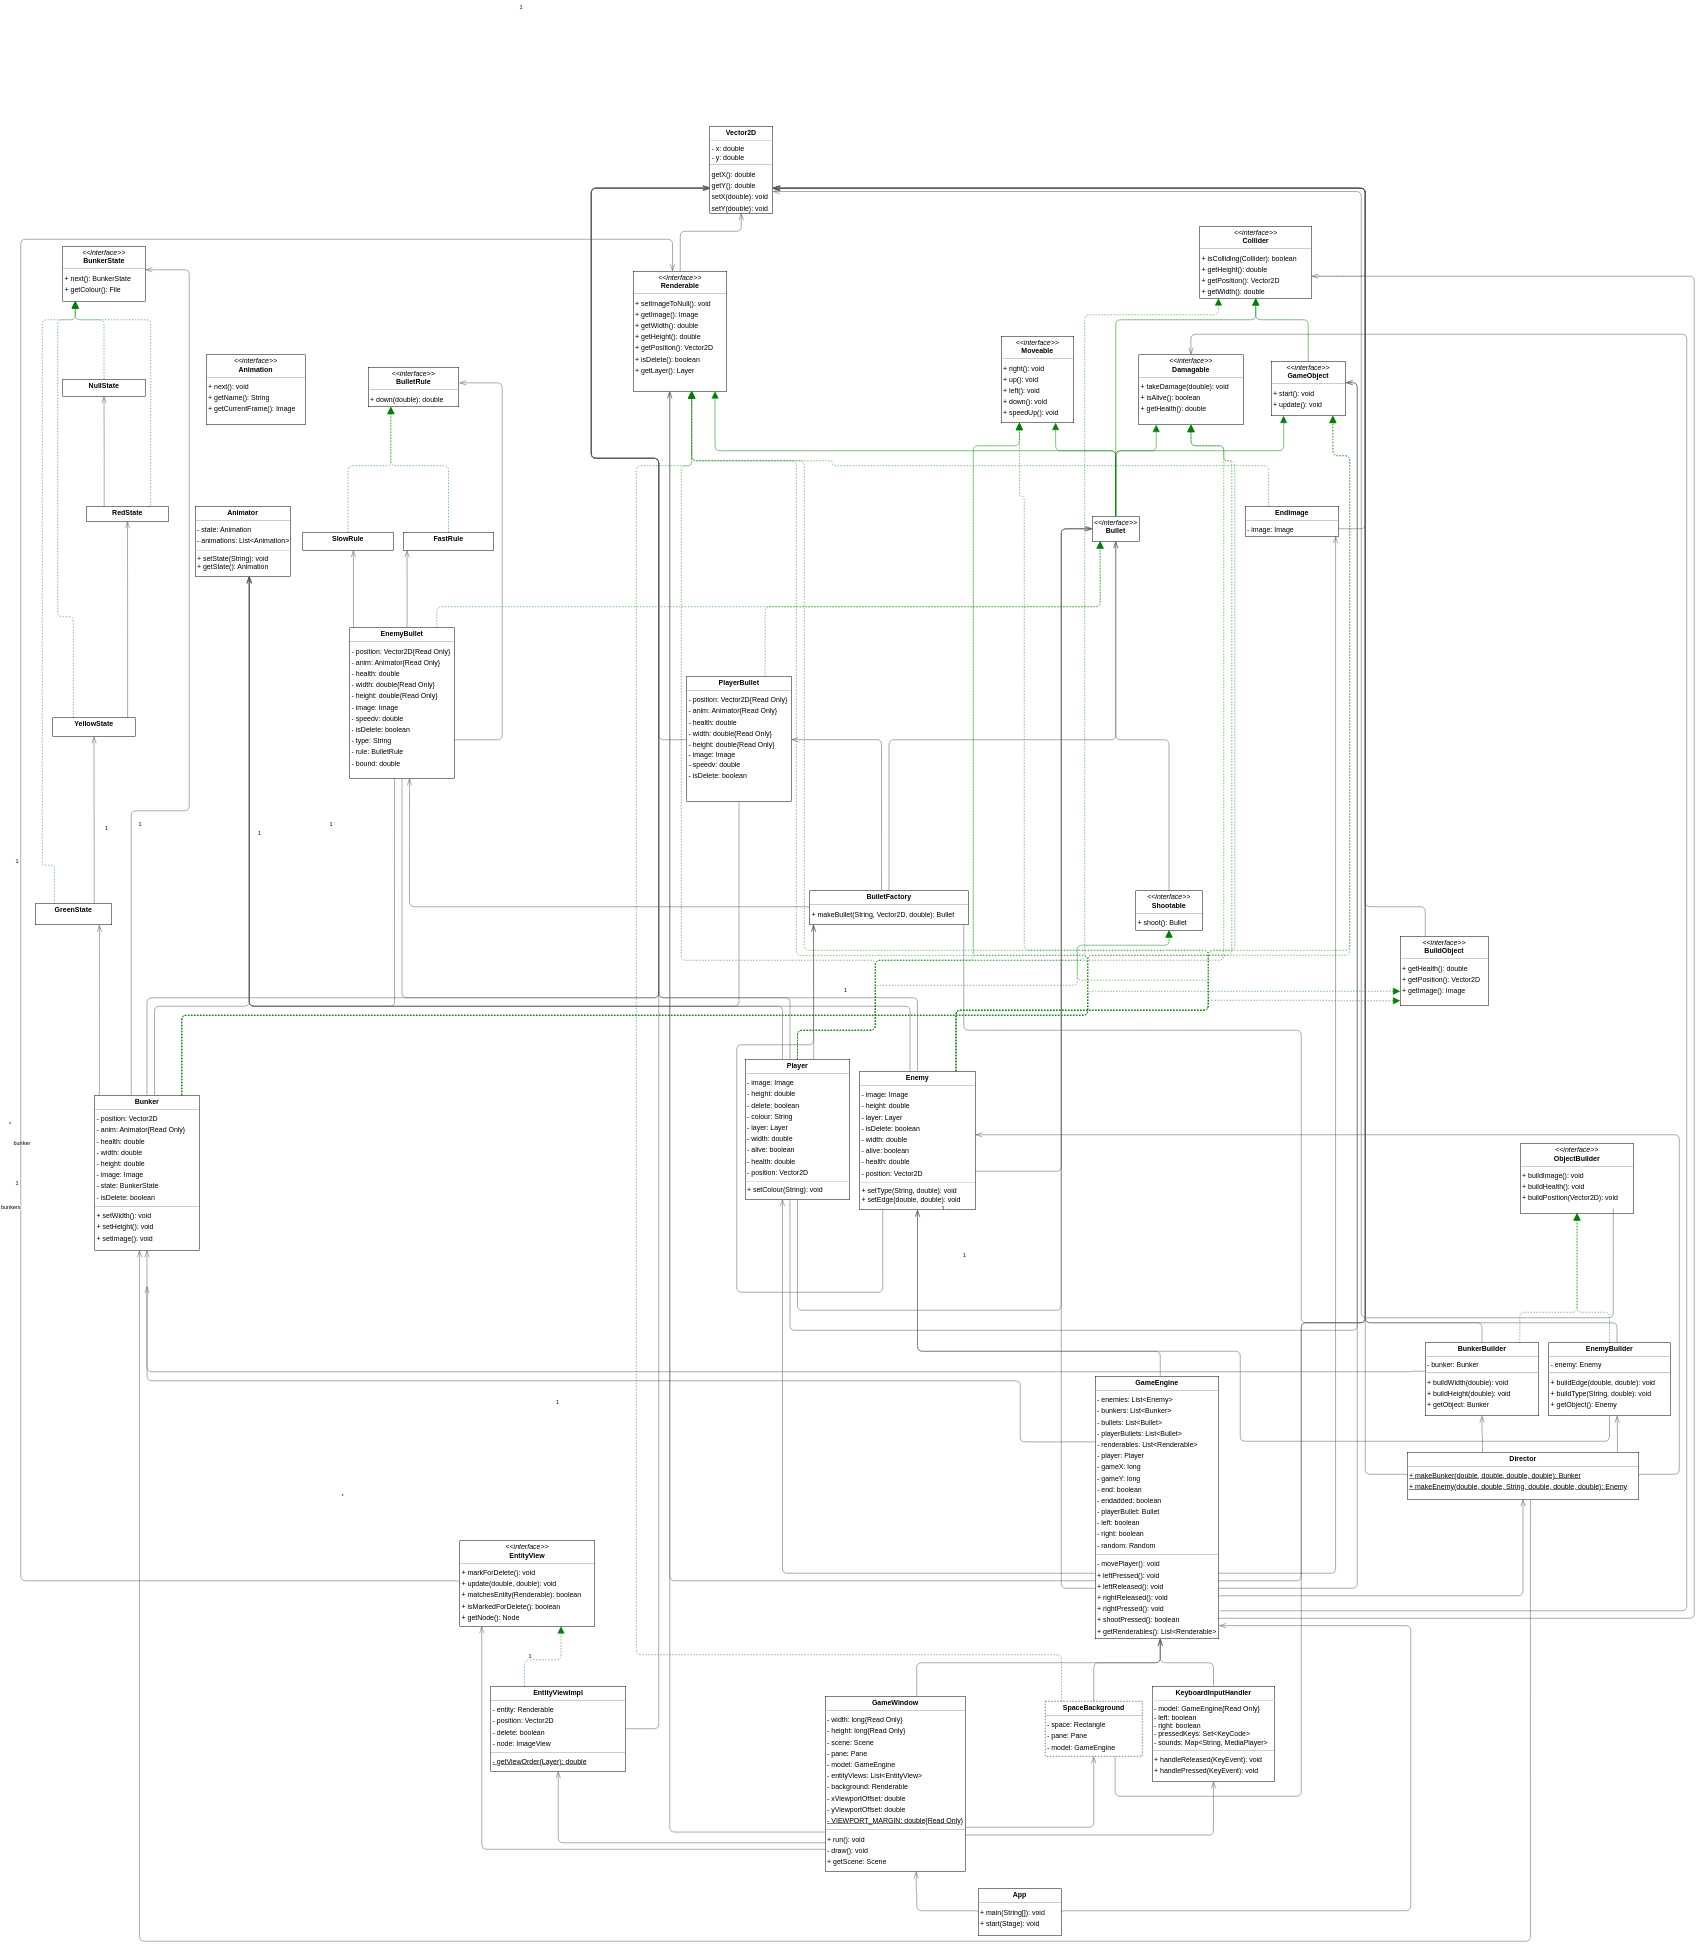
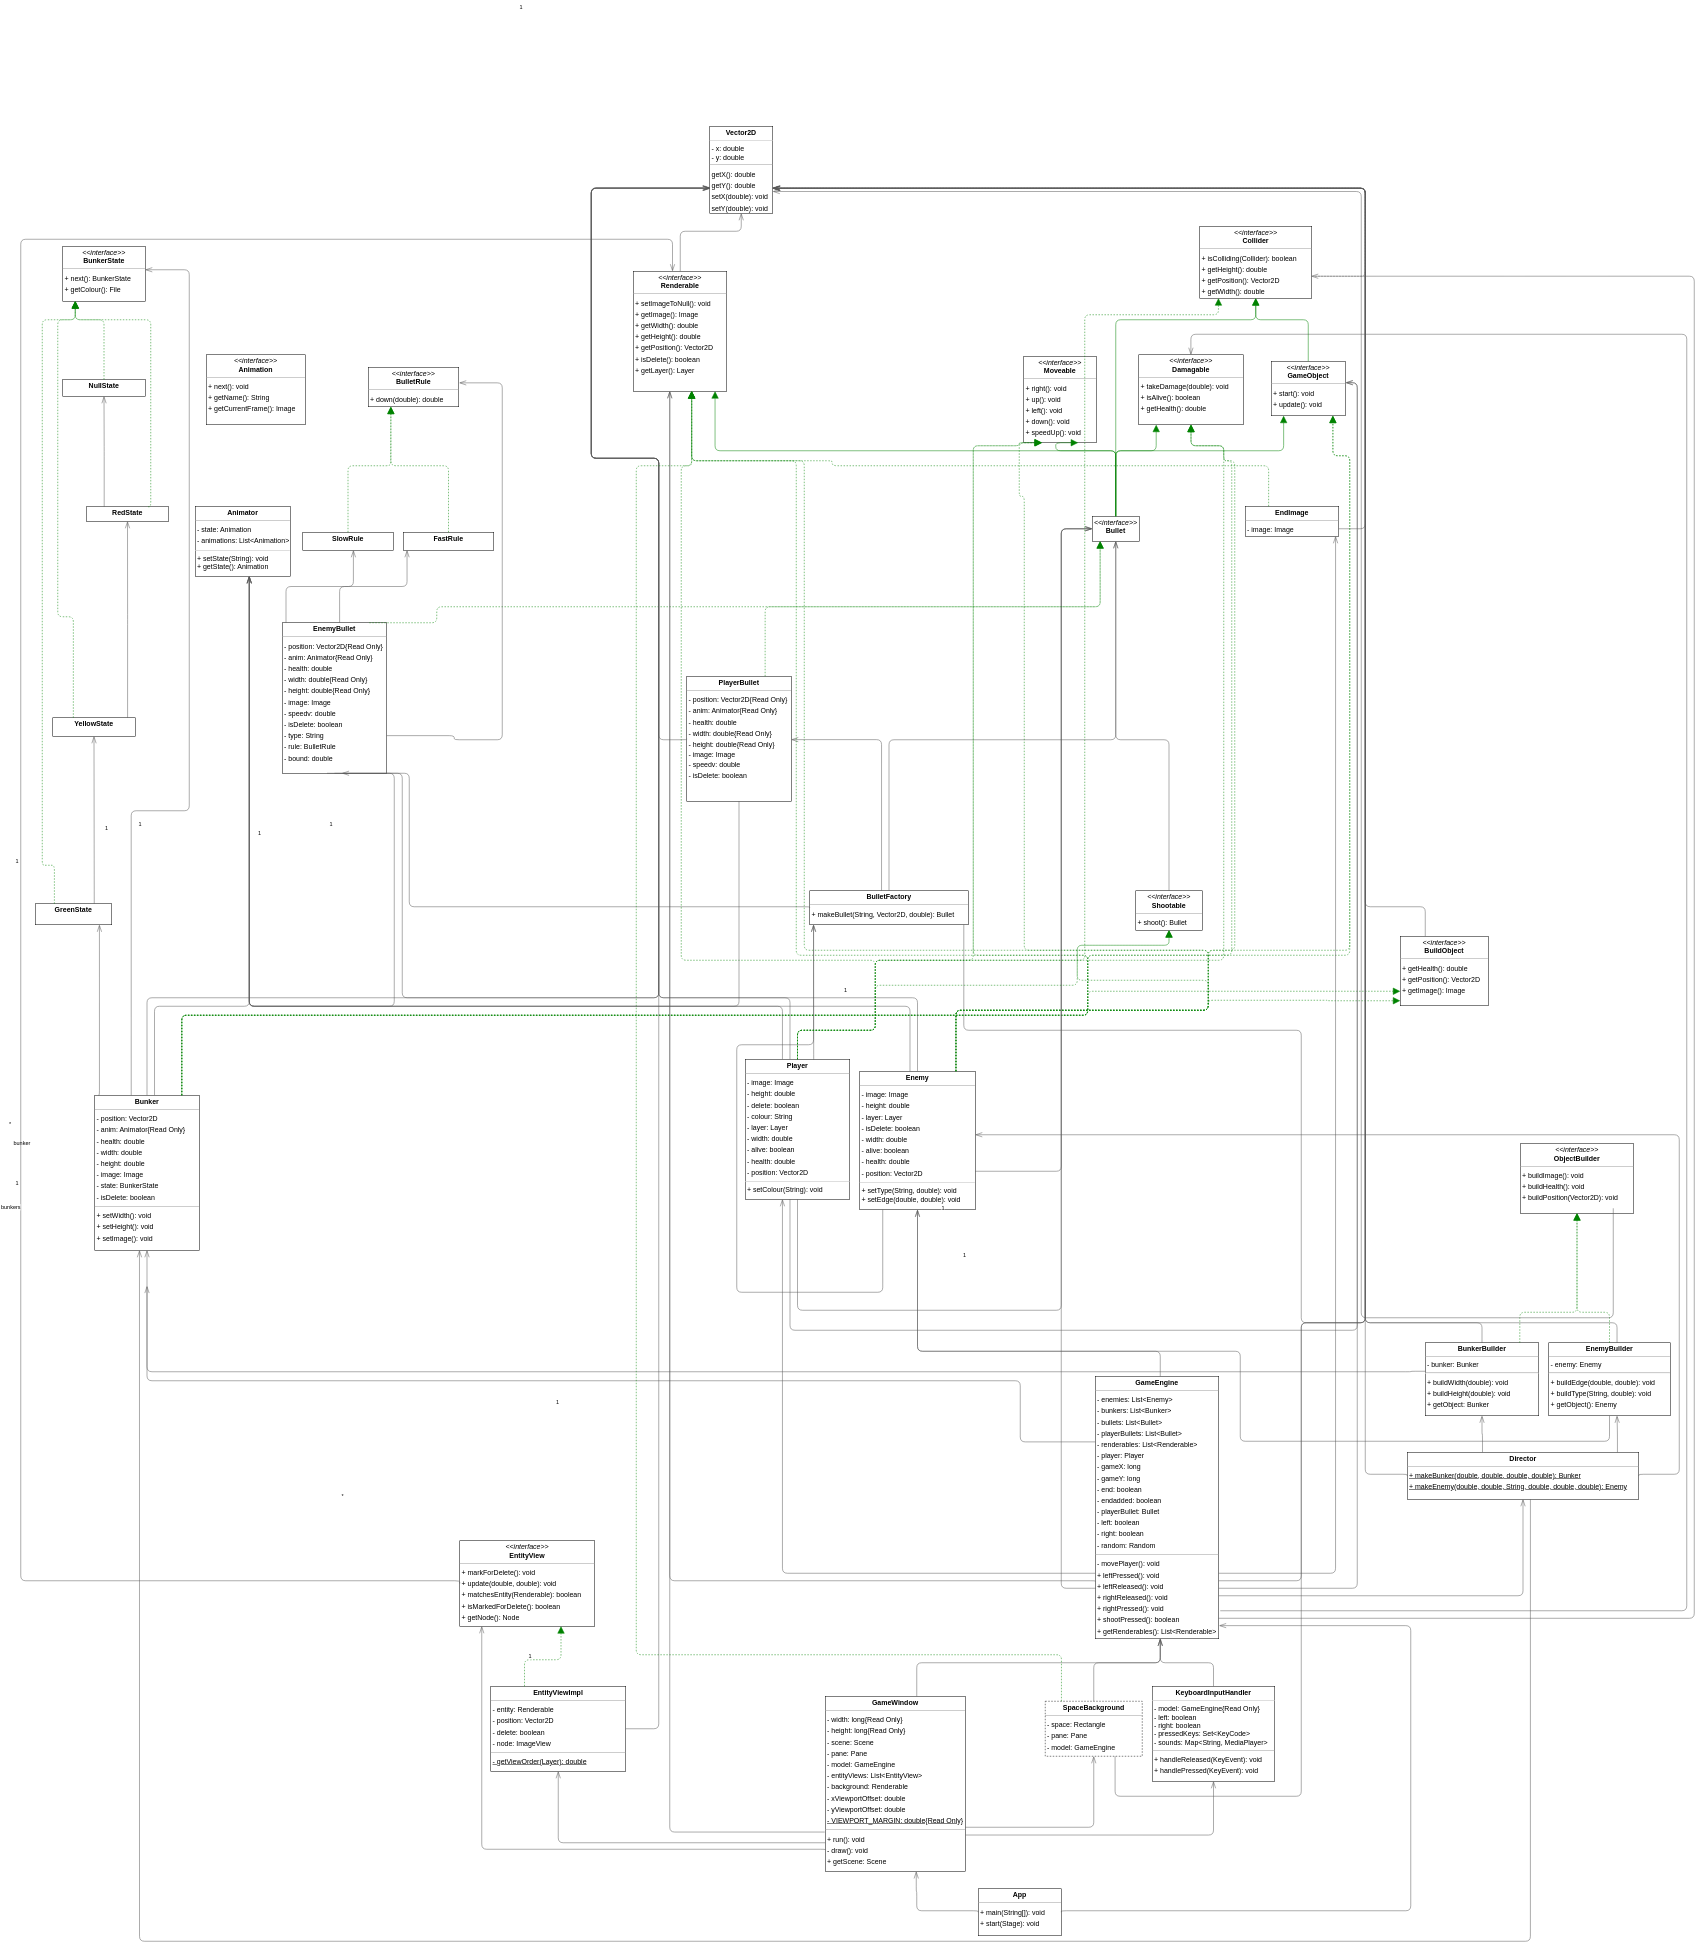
node "<<interface>> Moveable + right(): void + up(): void + left(): void + down(): void + speedUp(): void": moved (1038, 380) -> (1060, 400)
node "EnemyBullet - position: Vector2D{Read Only} - anim: Animator{Read Only} - health: double - width: double{Read Only} - height: double{Read Only} - image: Image - speedv: double - isDelete: boolean - type: String - rule: BulletRule - bound: double": moved (402, 703) -> (335, 698)
